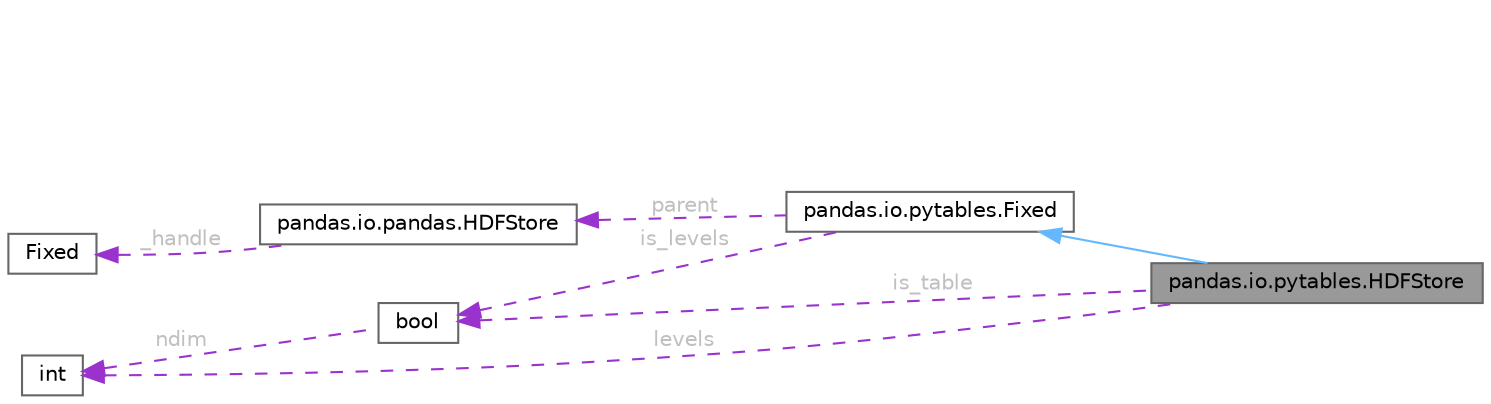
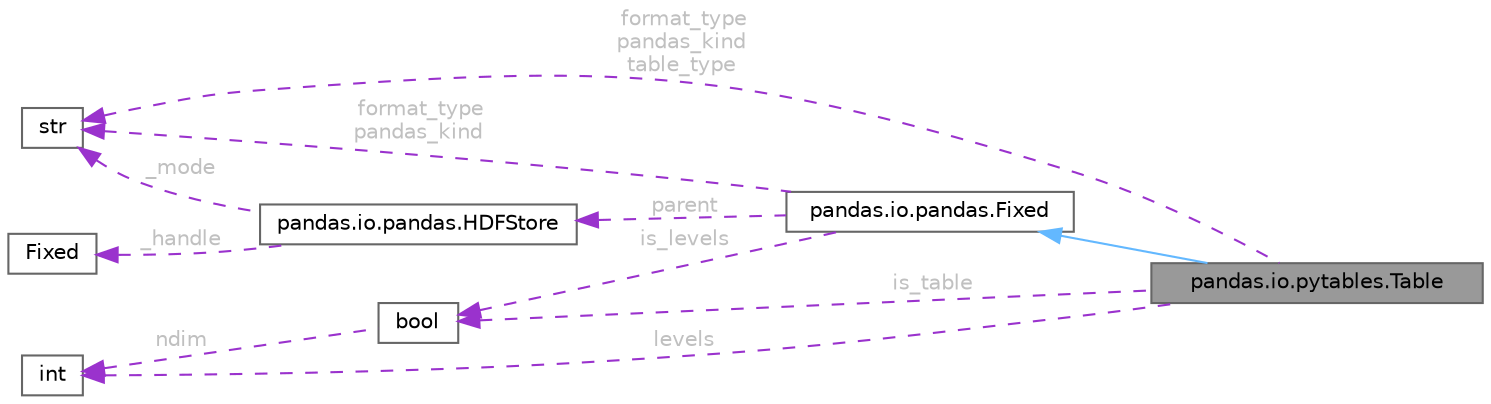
node "str": added
node "pandas.io.pytables.Fixed": label "pandas.io.pytables.Fixed" -> "pandas.io.pandas.Fixed"
node "pandas.io.pytables.HDFStore": label "pandas.io.pytables.HDFStore" -> "pandas.io.pytables.Table"
